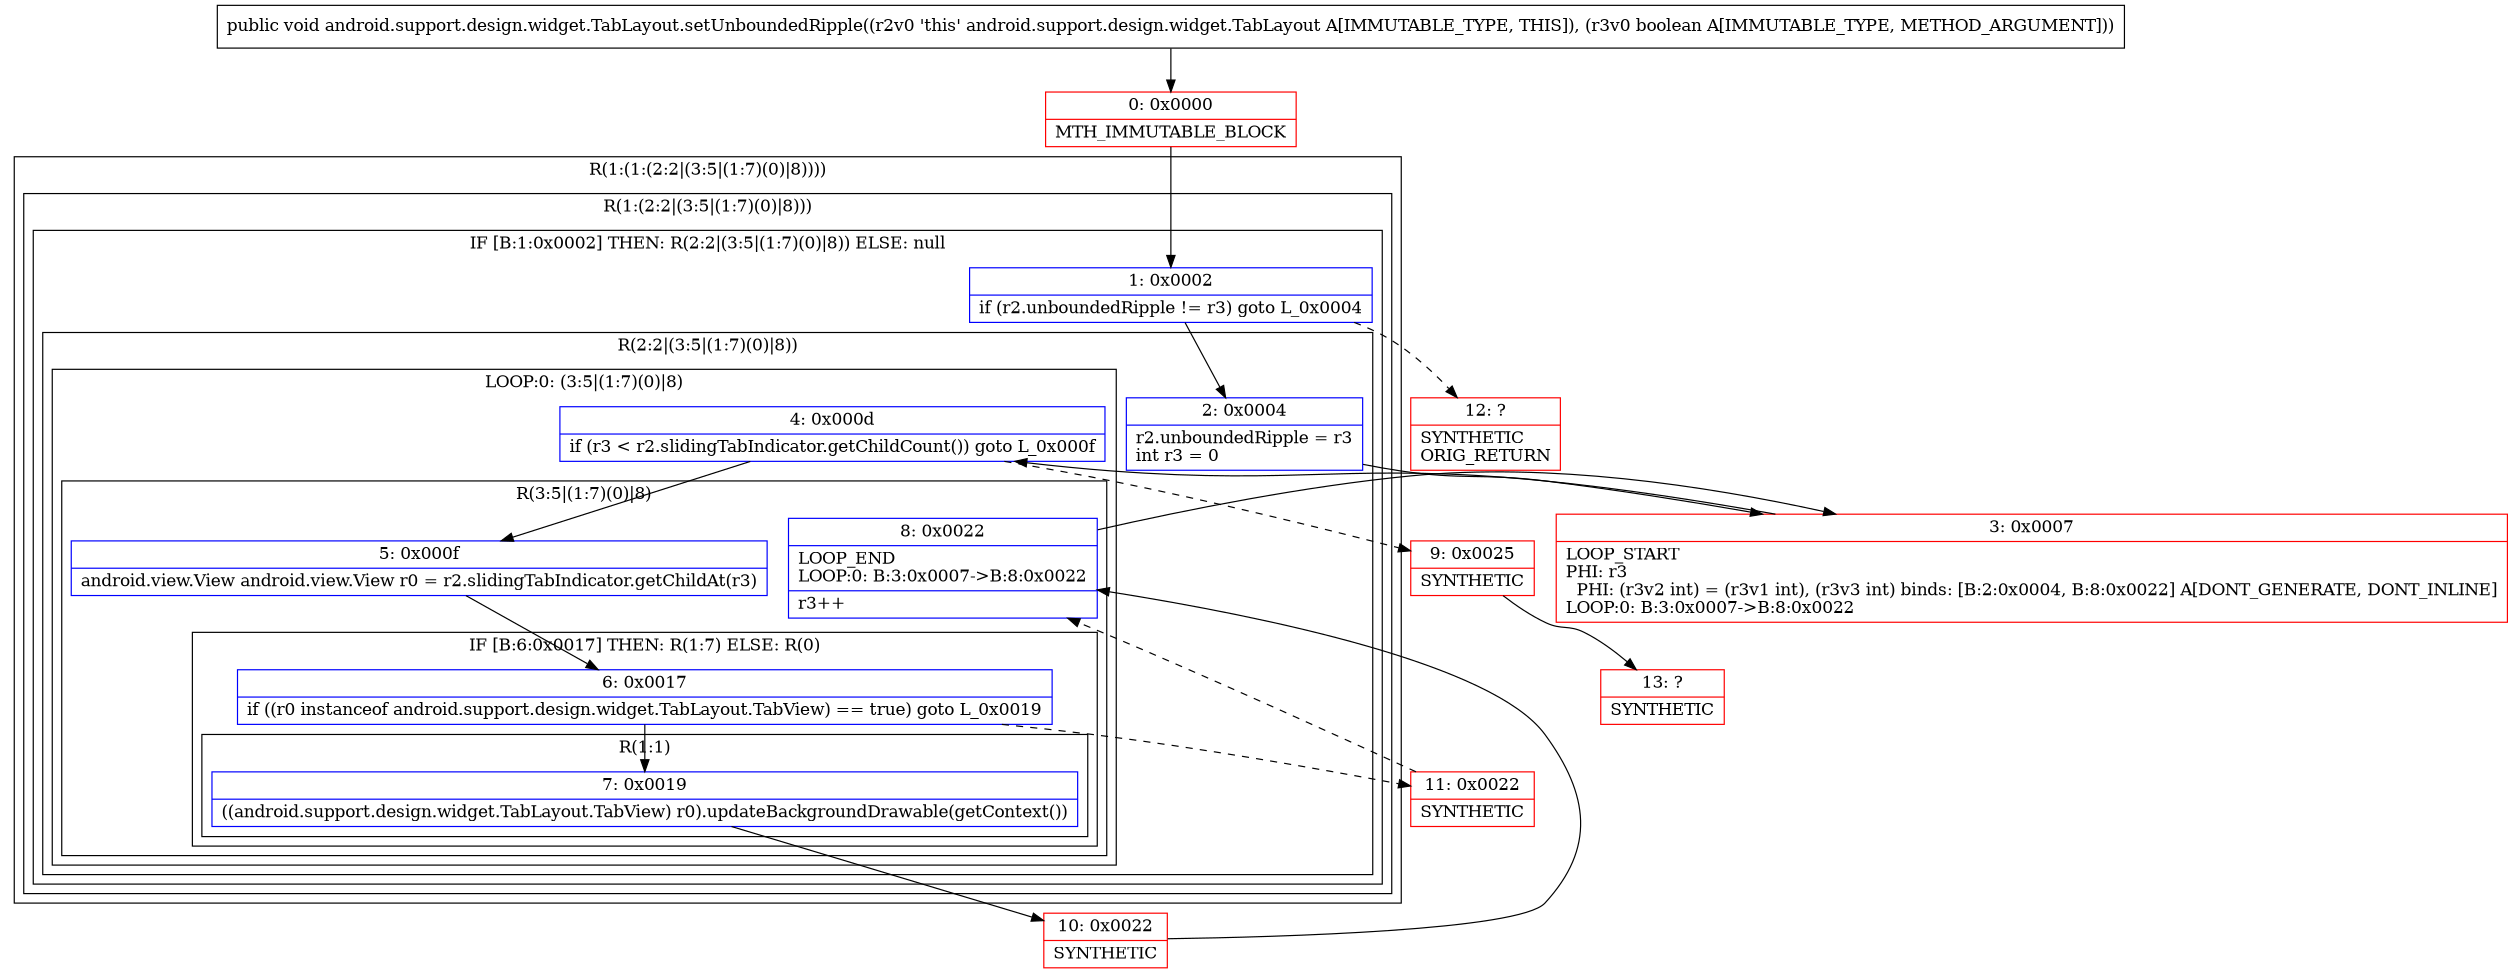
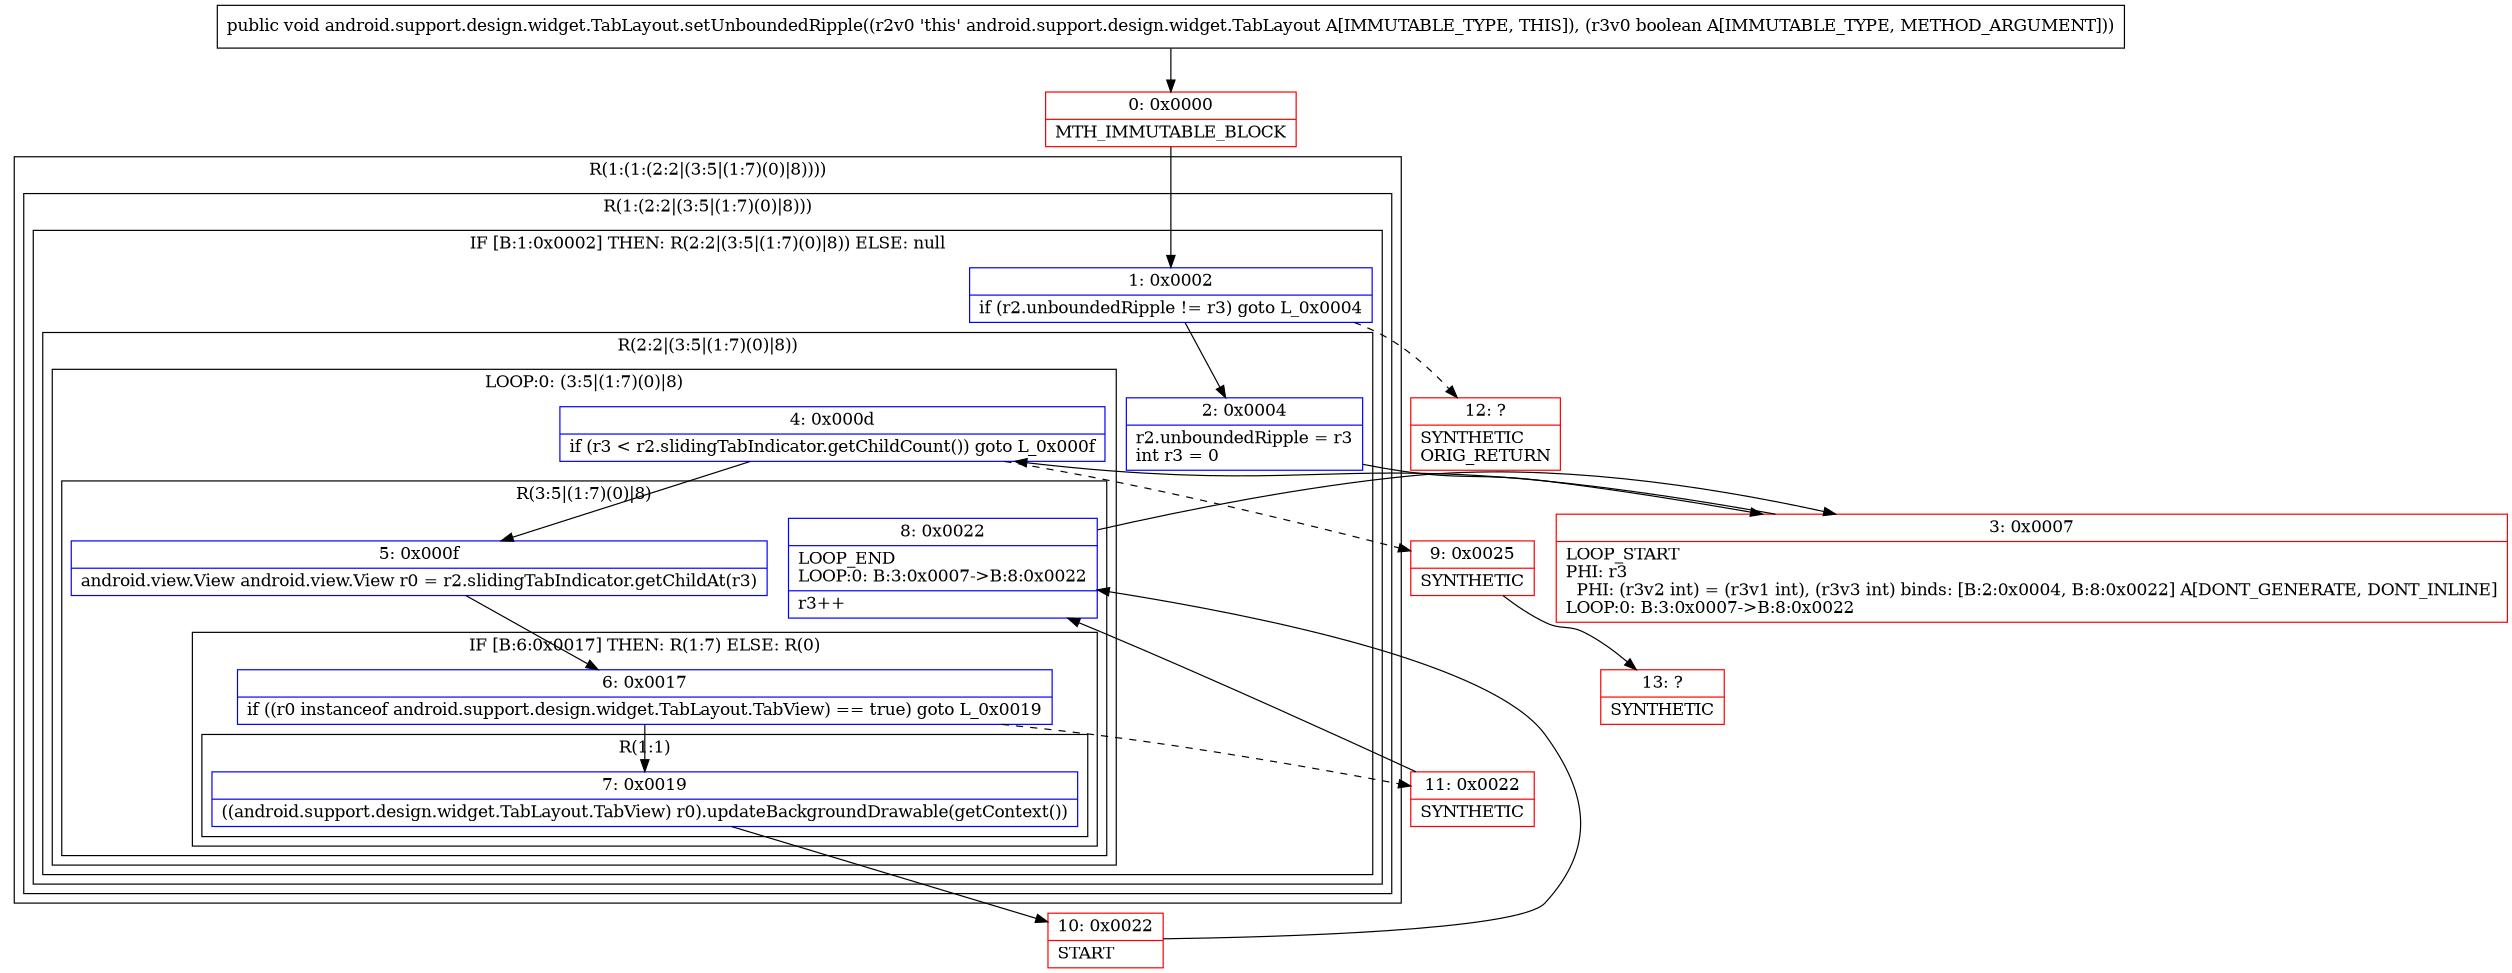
edge "11: 0x0022" -> "8: 0x0022": style dashed -> solid
node "10: 0x0022": text "SYNTHETIC" -> "START"
